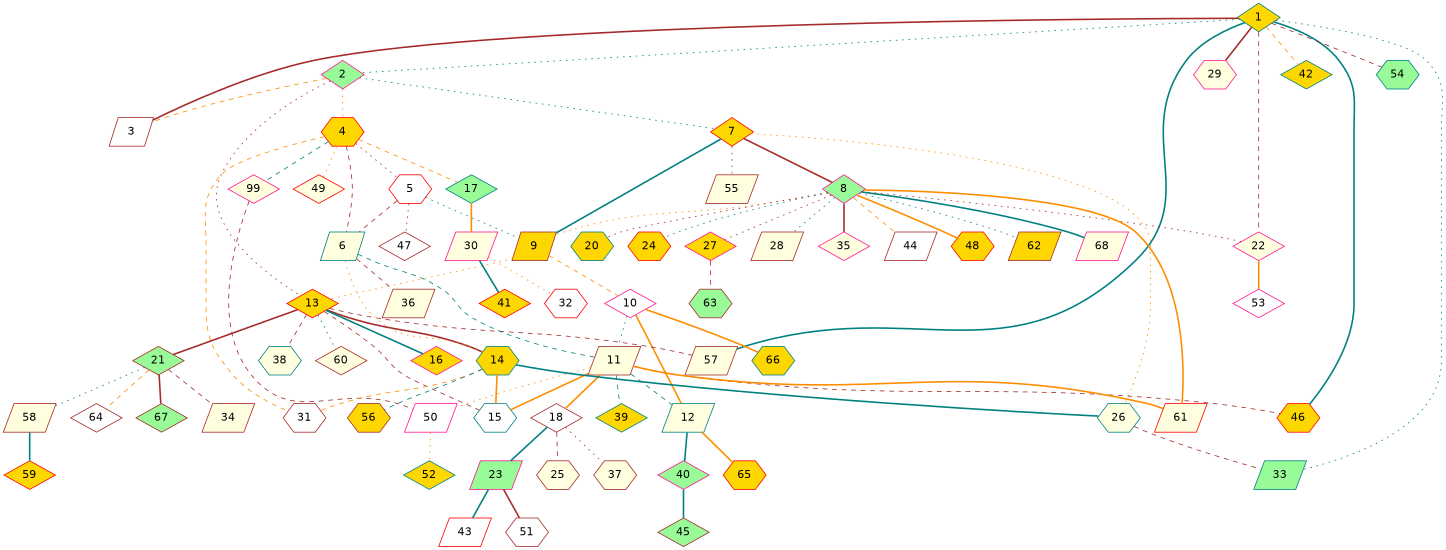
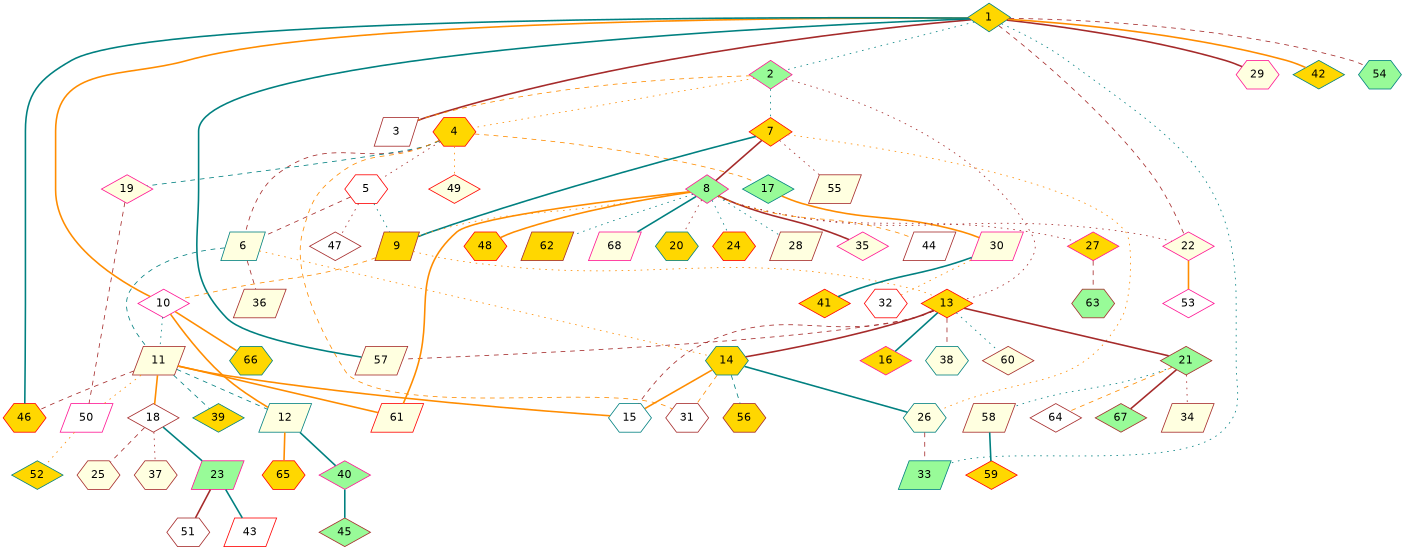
edge "1" -- "10": added
edge "1" -- "42": style dashed -> bold
node "99": label "99" -> "19"
edge "21" -- "34": style dashed -> dotted
